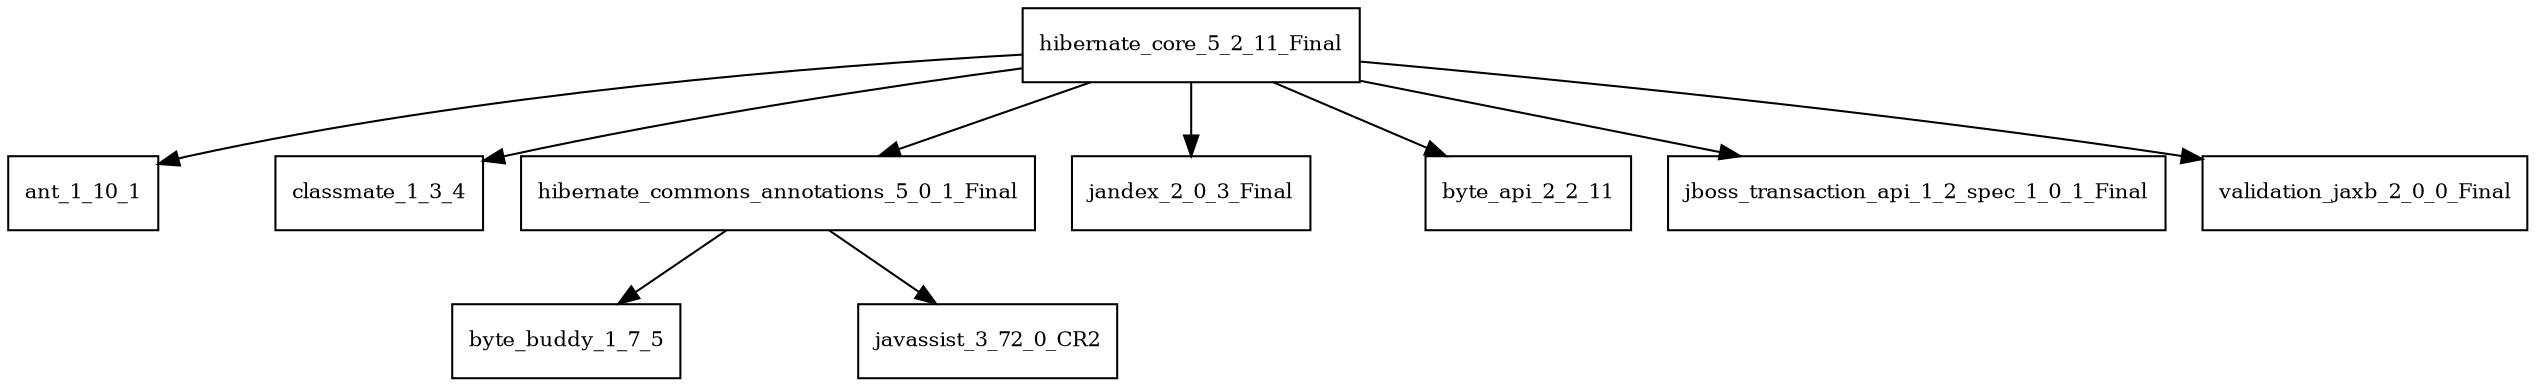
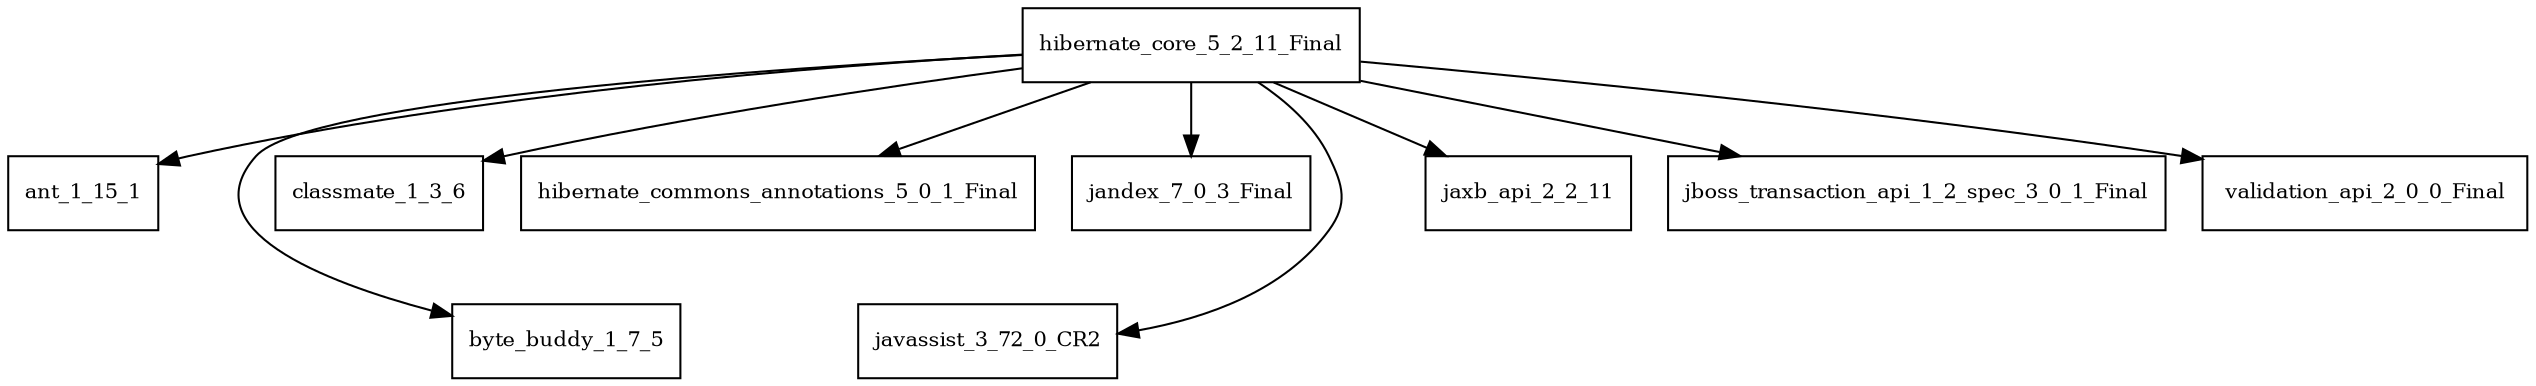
node "ant_1_10_1": label "ant_1_10_1" -> "ant_1_15_1"
node "classmate_1_3_4": label "classmate_1_3_4" -> "classmate_1_3_6"
node "jandex_2_0_3_Final": label "jandex_2_0_3_Final" -> "jandex_7_0_3_Final"
node "byte_api_2_2_11": label "byte_api_2_2_11" -> "jaxb_api_2_2_11"
node "jboss_transaction_api_1_2_spec_1_0_1_Final": label "jboss_transaction_api_1_2_spec_1_0_1_Final" -> "jboss_transaction_api_1_2_spec_3_0_1_Final"
node "validation_jaxb_2_0_0_Final": label "validation_jaxb_2_0_0_Final" -> "validation_api_2_0_0_Final"
edge "hibernate_commons_annotations_5_0_1_Final" -> "byte_buddy_1_7_5": now "hibernate_core_5_2_11_Final" -> "byte_buddy_1_7_5"
edge "hibernate_commons_annotations_5_0_1_Final" -> "javassist_3_72_0_CR2": now "hibernate_core_5_2_11_Final" -> "javassist_3_72_0_CR2"
